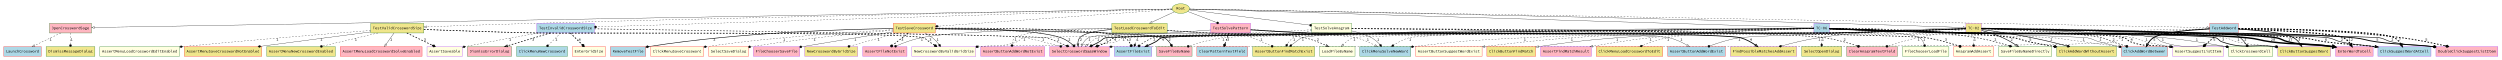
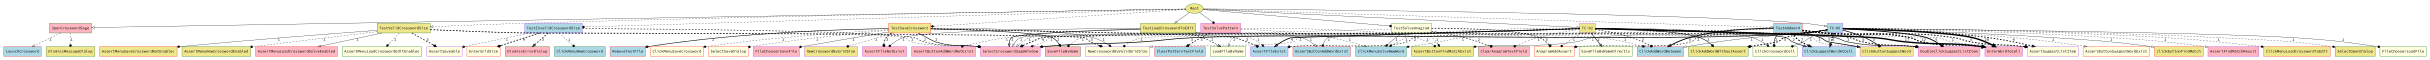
edge "TC-06" -> "SaveFileByNameDirectly": now "TC-06" -> "AnagramAddAssert"
node "FindPossibleMatchesAddAssert": removed
